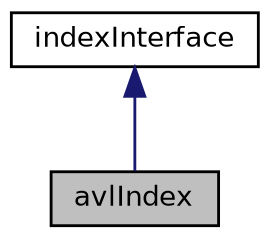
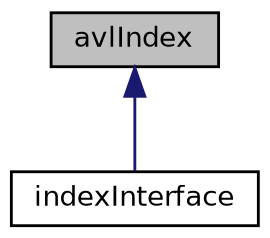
edge "avlIndex" -> "indexInterface": reversed
